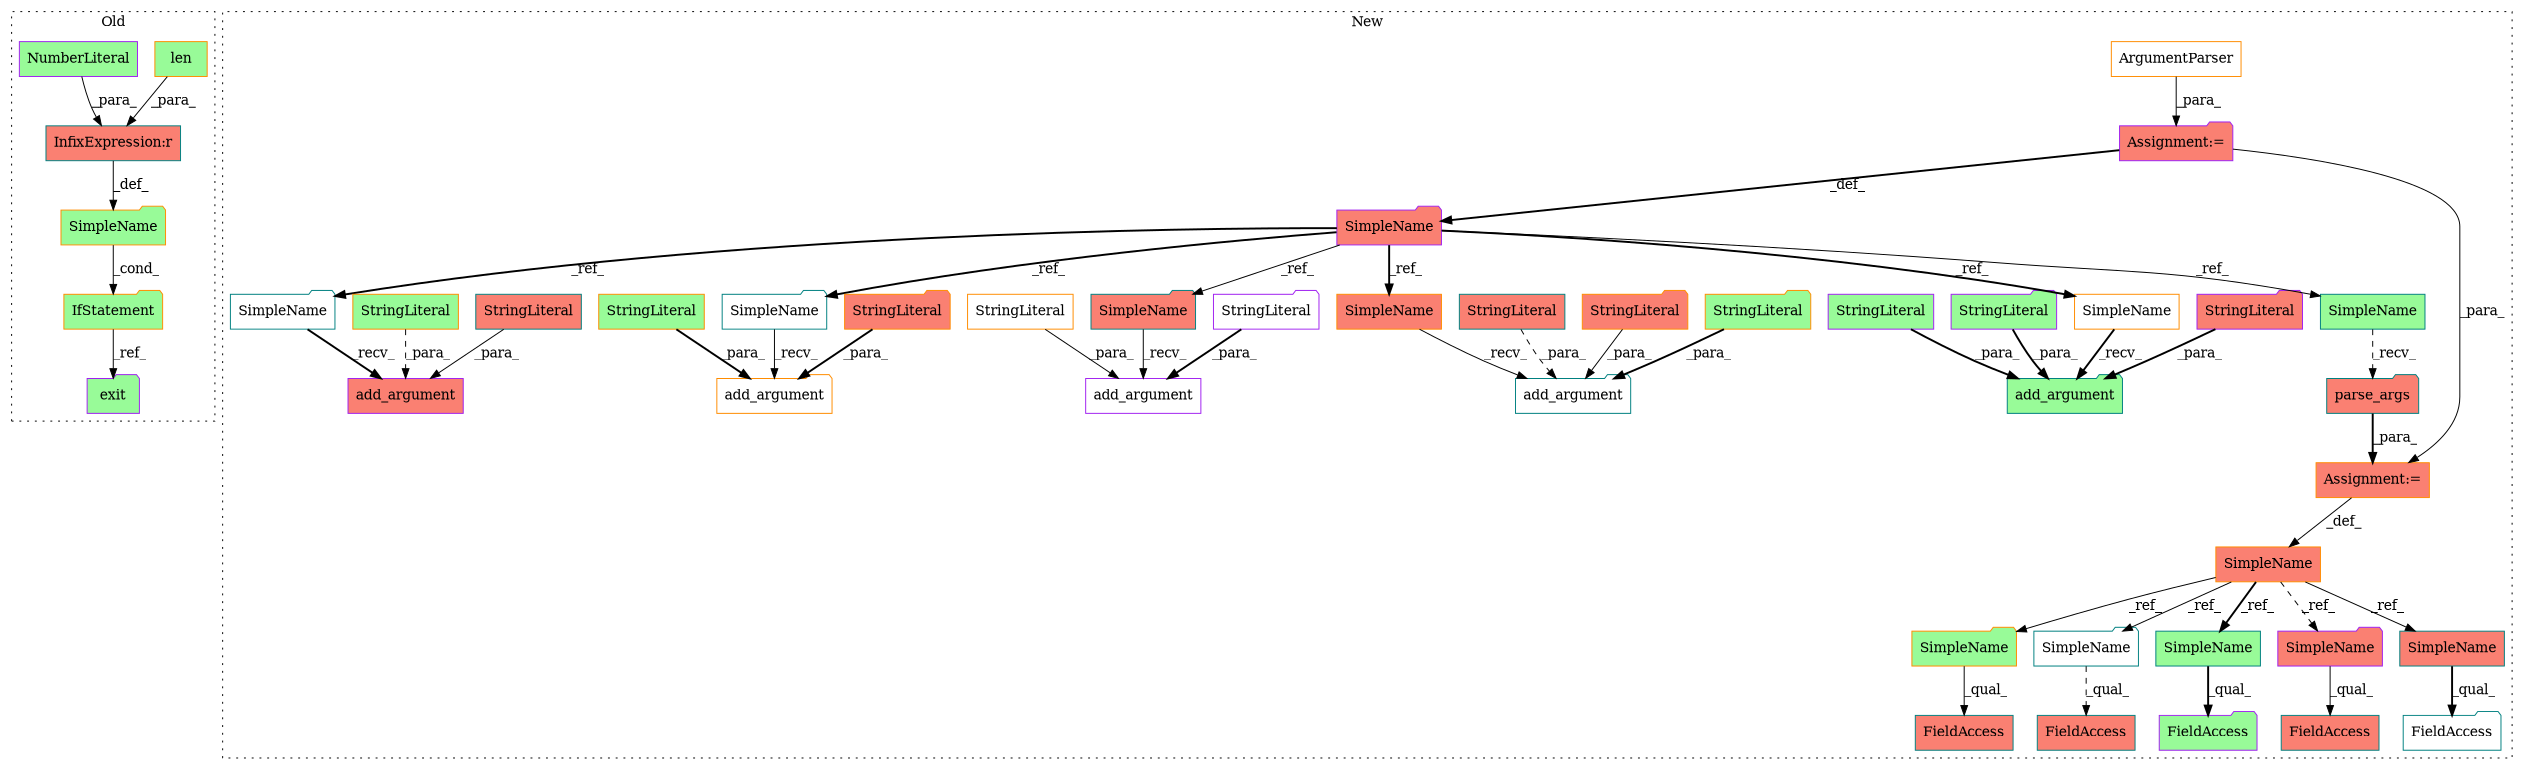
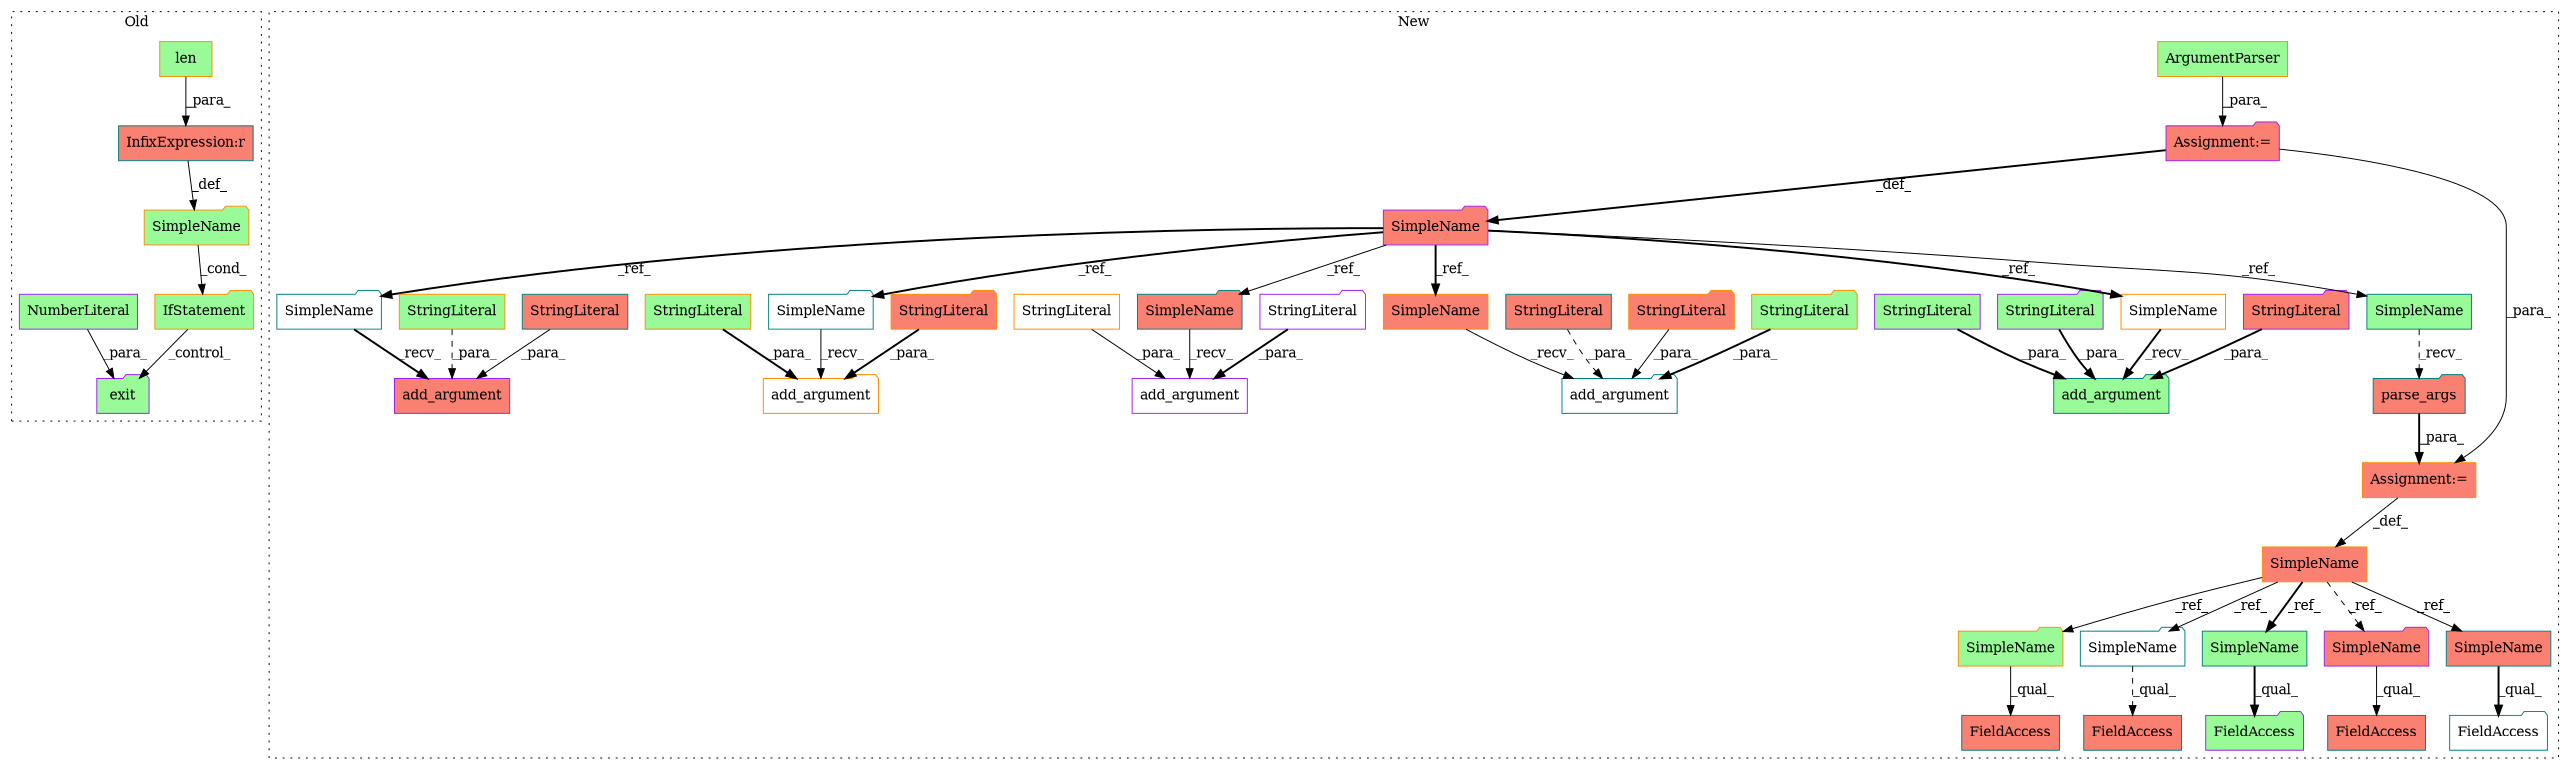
node "ArgumentParser": fillcolor white -> palegreen
edge "NumberLiteral" -> "InfixExpression:r": now "NumberLiteral" -> "exit"
edge "IfStatement" -> "exit": label "_ref_" -> "_control_"
